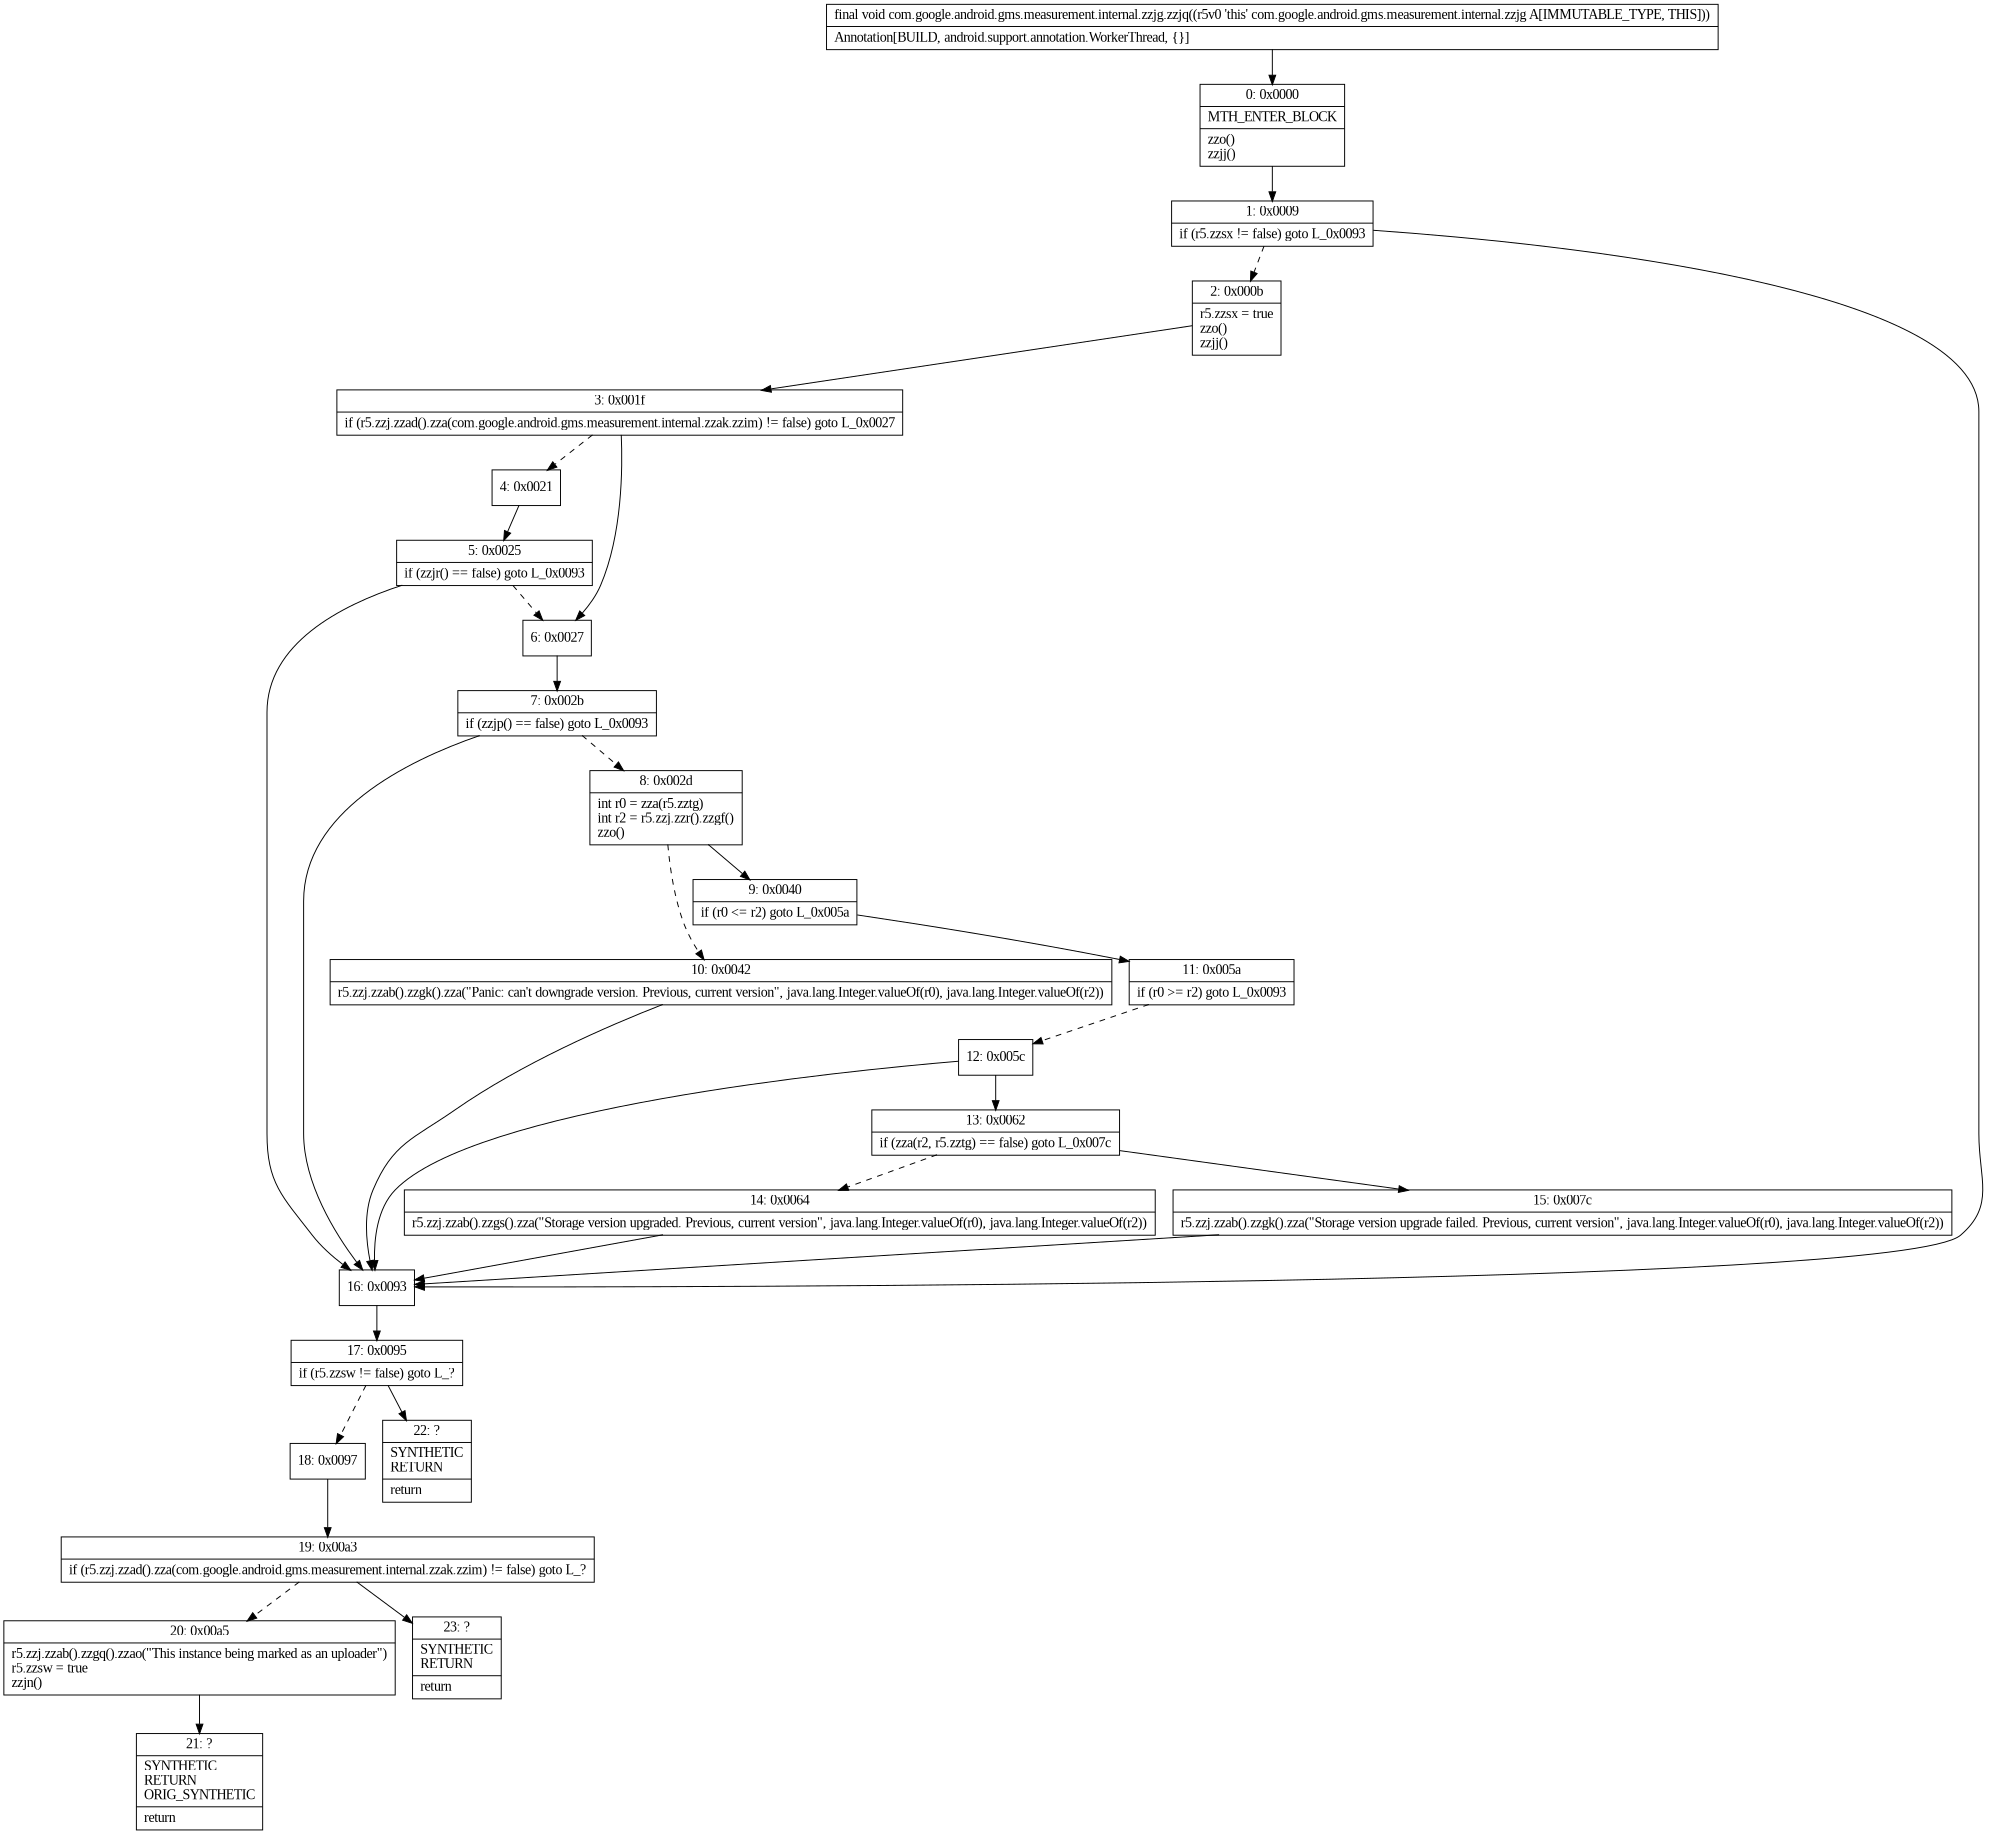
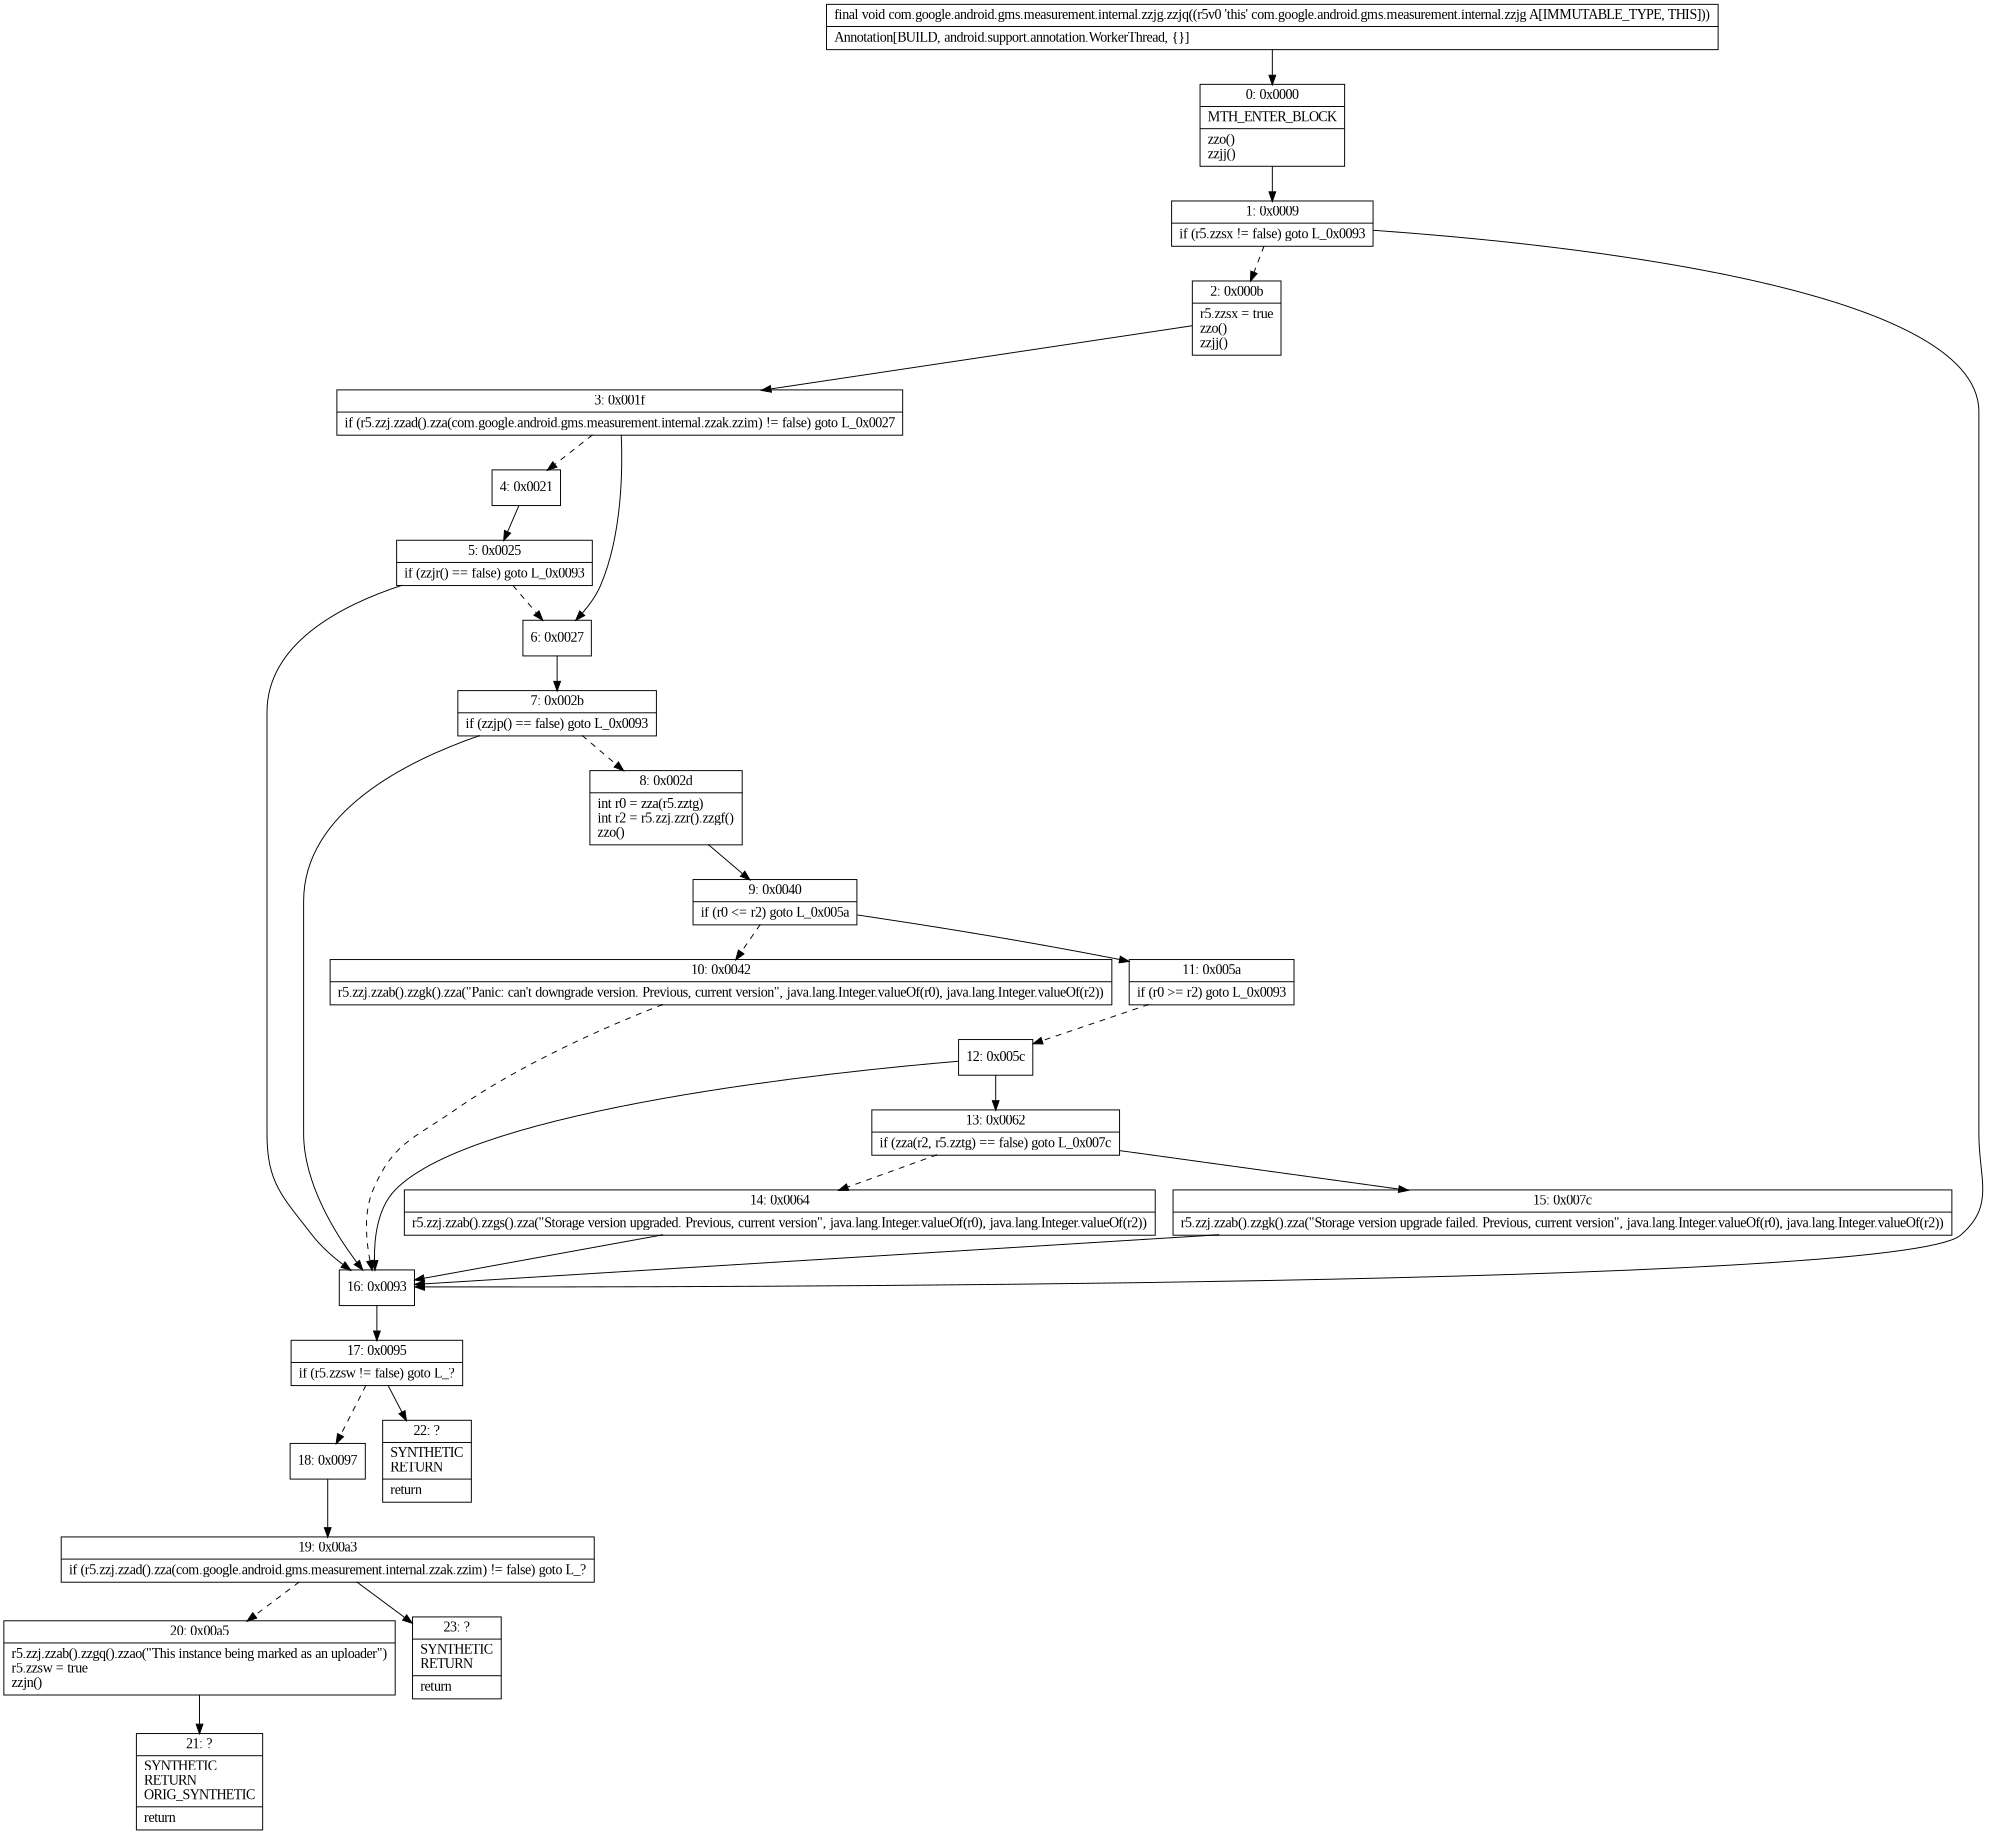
edge "8: 0x002d" -> "10: 0x0042": now "9: 0x0040" -> "10: 0x0042"
edge "10: 0x0042" -> "16: 0x0093": style solid -> dashed
